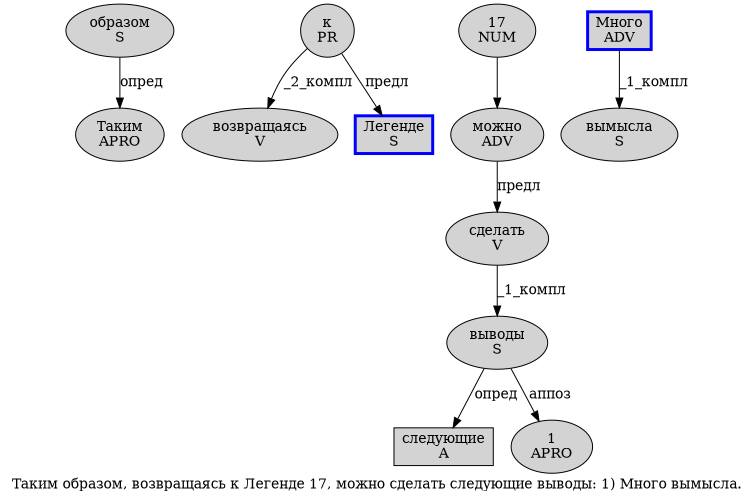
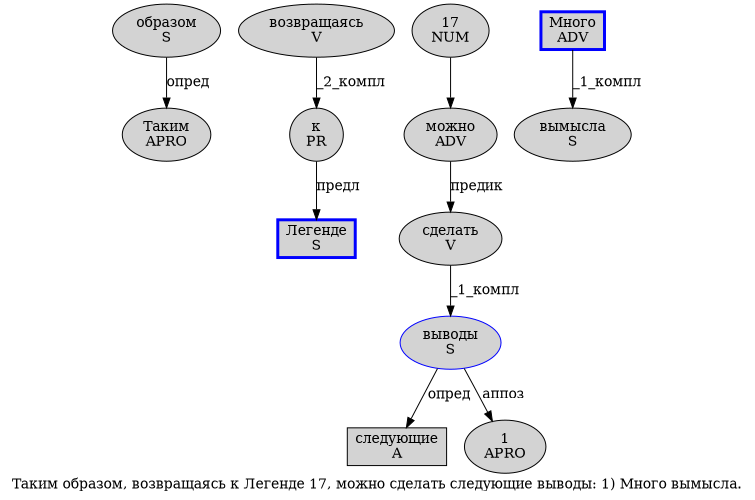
edge "к PR" -> "возвращаясь V": reversed
edge "можно ADV" -> "сделать V": label "предл" -> "предик"
node "выводы S": color black -> blue
